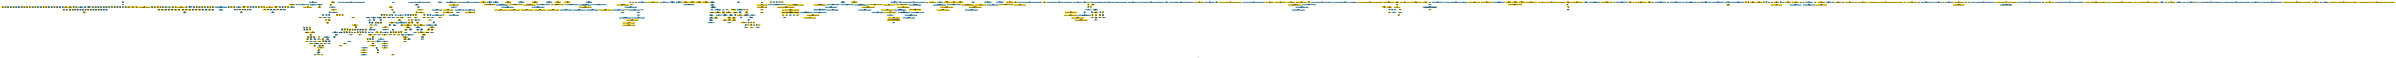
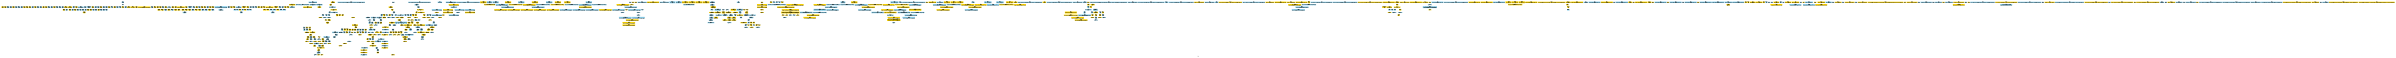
node "NodeID: 306": fillcolor skyblue -> gold
